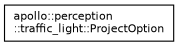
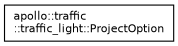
node "apollo::perception ::traffic_light::ProjectOption": label "apollo::perception ::traffic_light::ProjectOption" -> "apollo::traffic ::traffic_light::ProjectOption"
